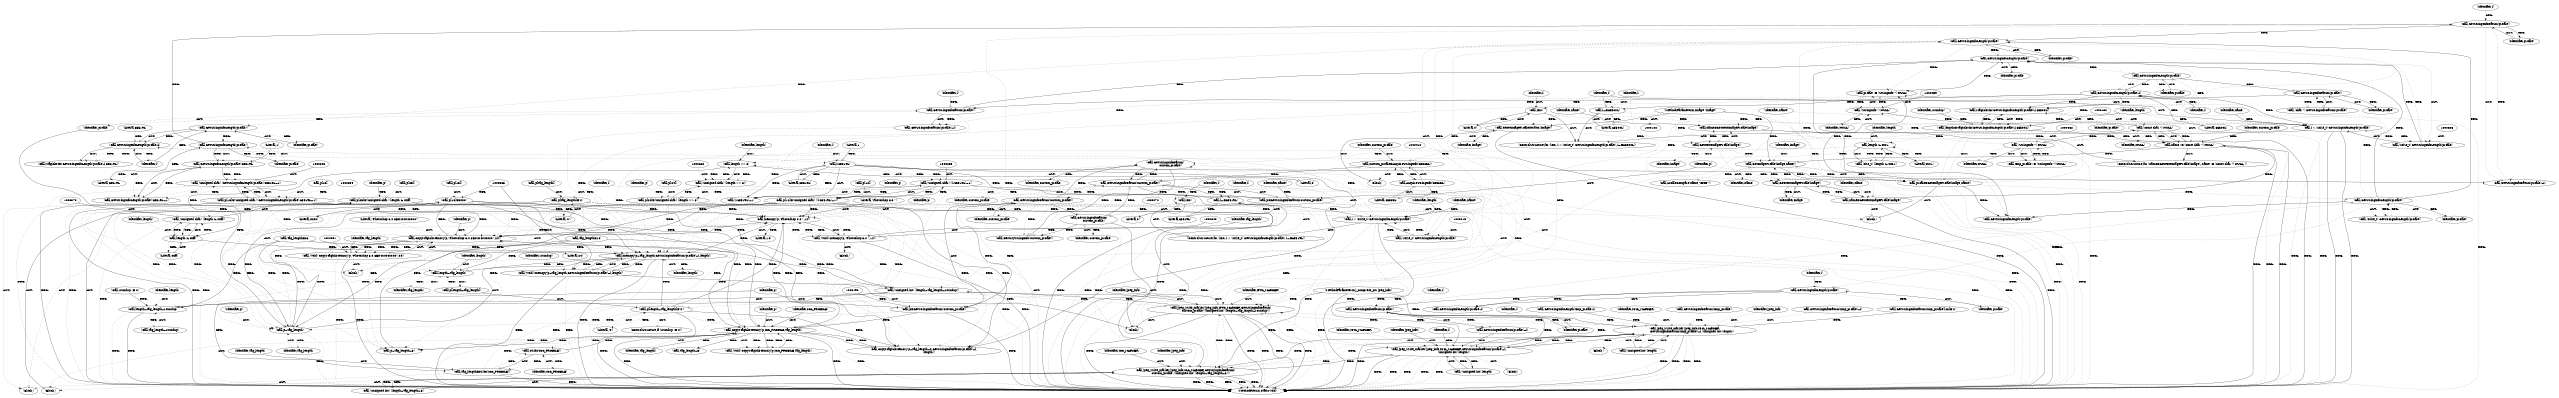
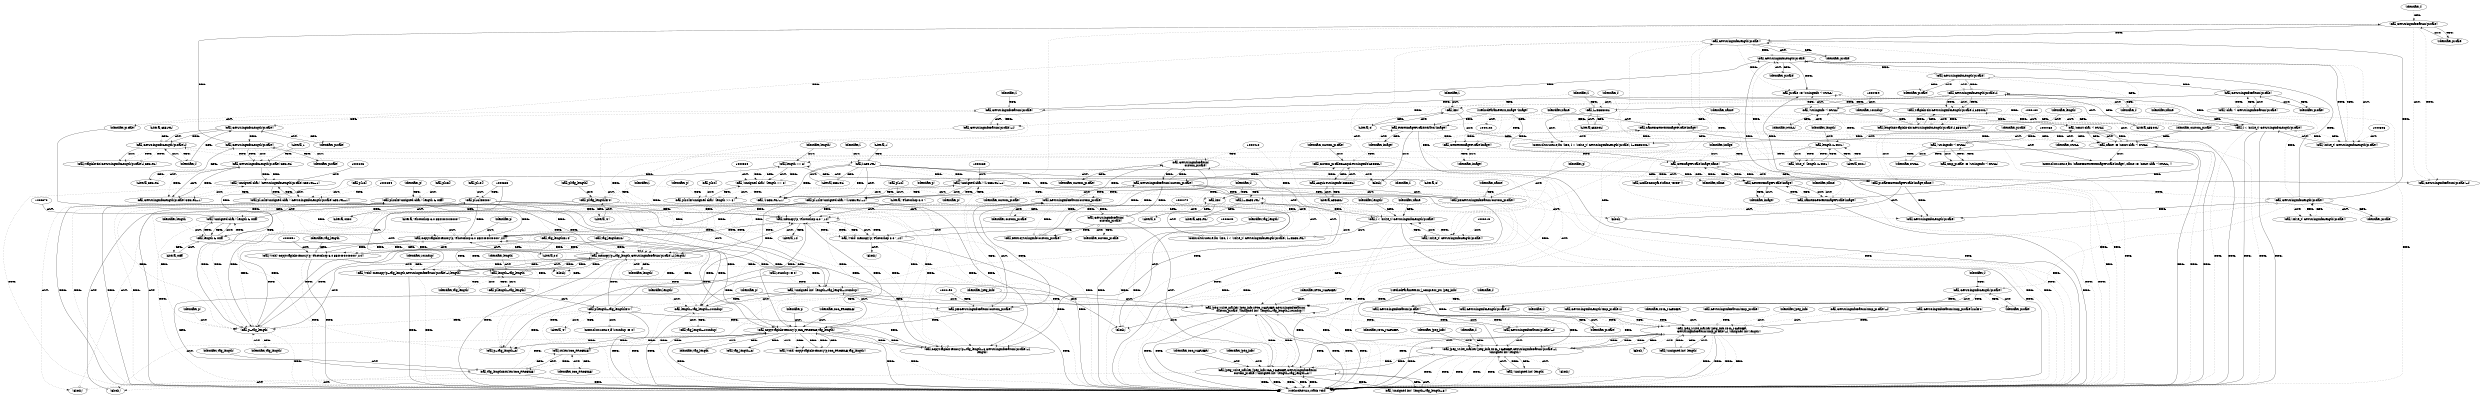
edge "(Call,p[25]=(unsigned char) (length & 0xff))" -> "(Call,CopyMagickMemory(p,ICC_PROFILE,tag_length))": label "DDG: " -> "CFG: "
edge "(Call,roundup != 0)" -> "(Call,(unsigned int) (length+tag_length+roundup))": added, label "DDG:"
edge "(Call,p[tag_length]='0')" -> "(MethodReturn,static void)": label "AST: " -> "DDG: "
